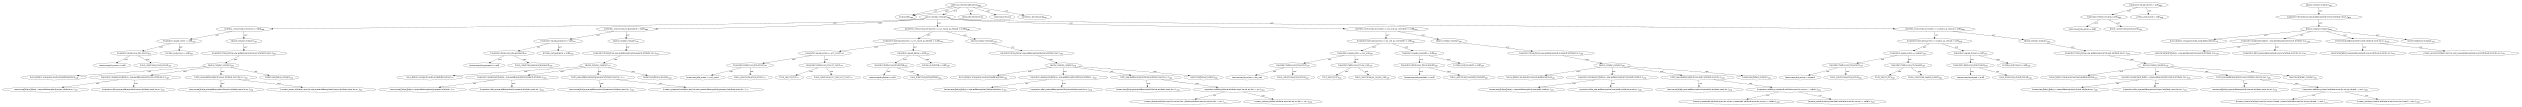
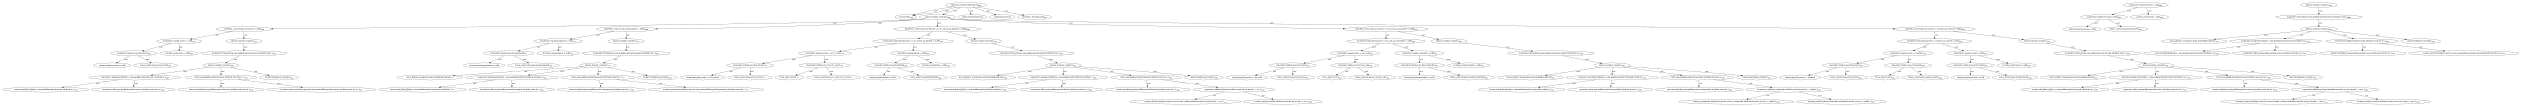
node "(LOCAL,$obj16: org.apache.tools.ant.BuildException)": removed
